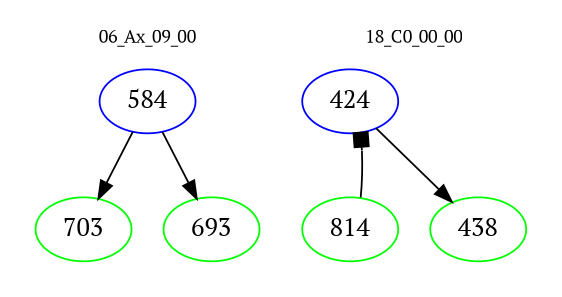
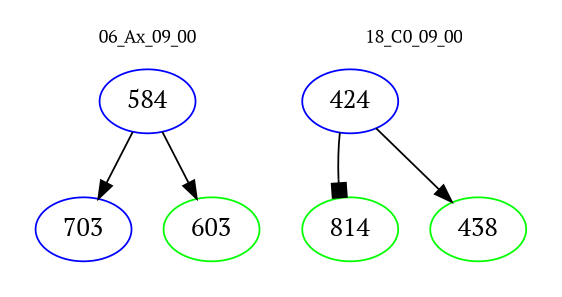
cluster "18_C0_00_00": label "18_C0_00_00" -> "18_C0_09_00"
edge "814" -> "424": reversed
node "703": color green -> blue
node "693": label "693" -> "603"
